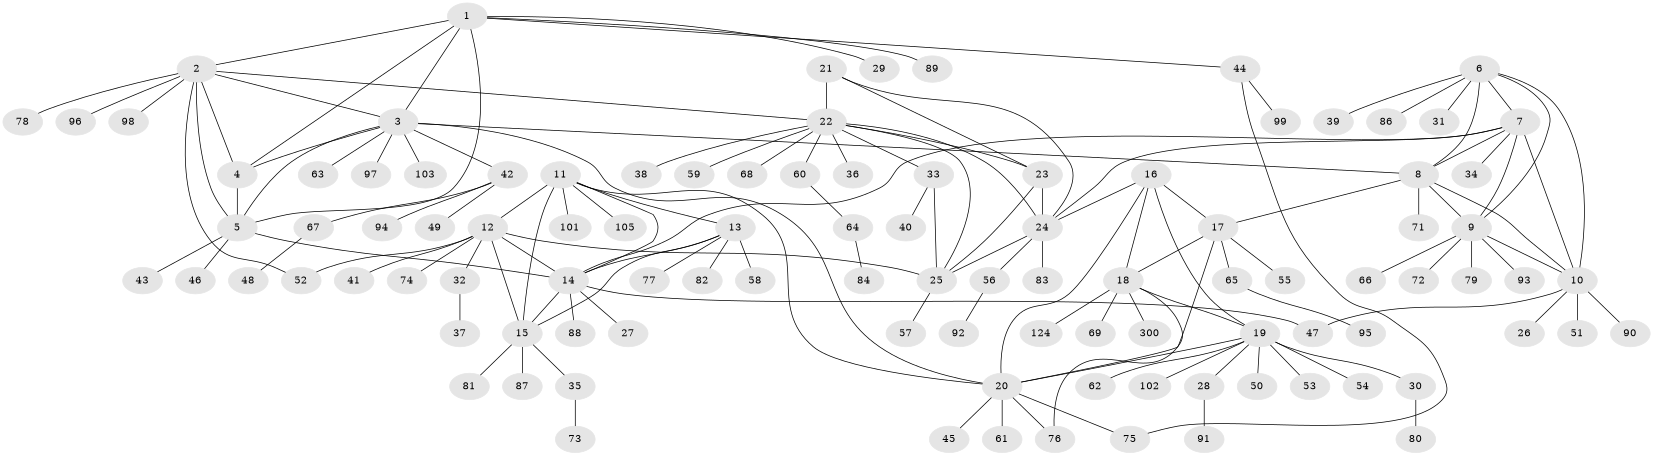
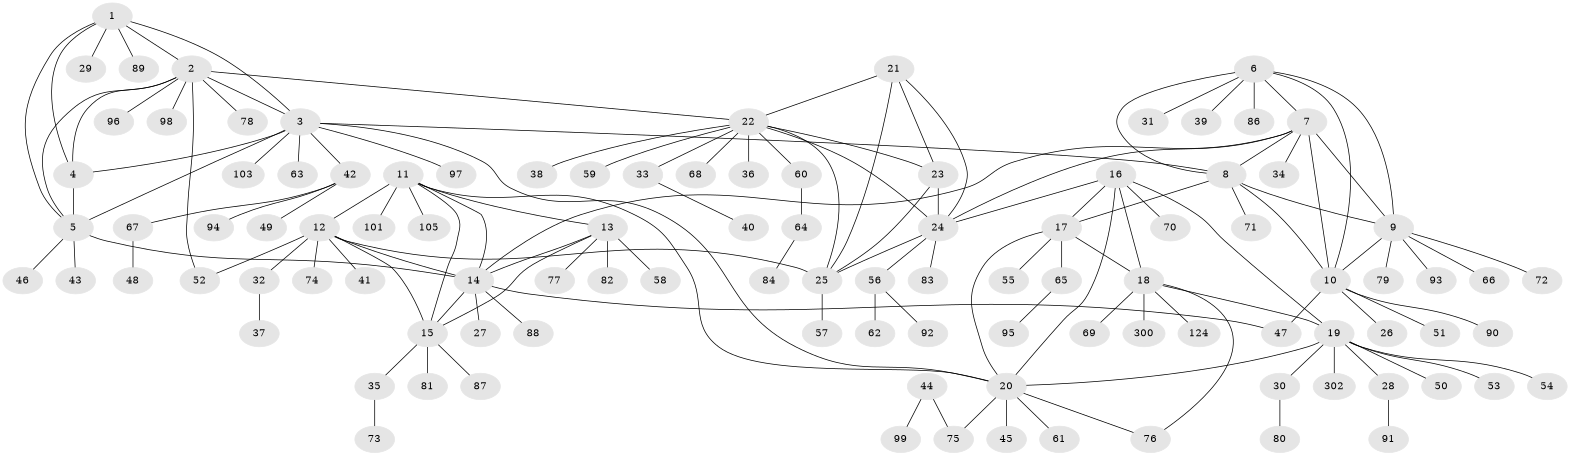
edge "1" -- "44": removed
edge "33" -- "25": now "21" -- "25"
node "70": added
edge "19" -- "62": now "56" -- "62"
node "102": label "102" -> "302"
